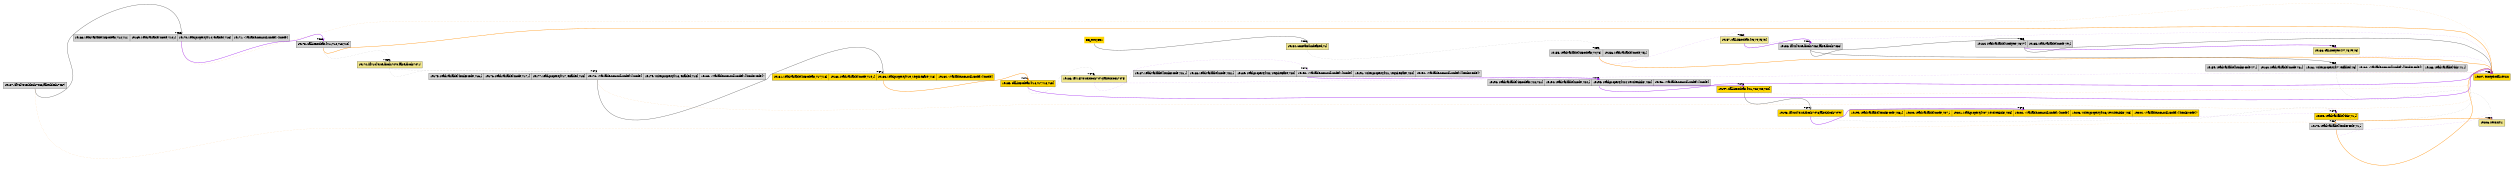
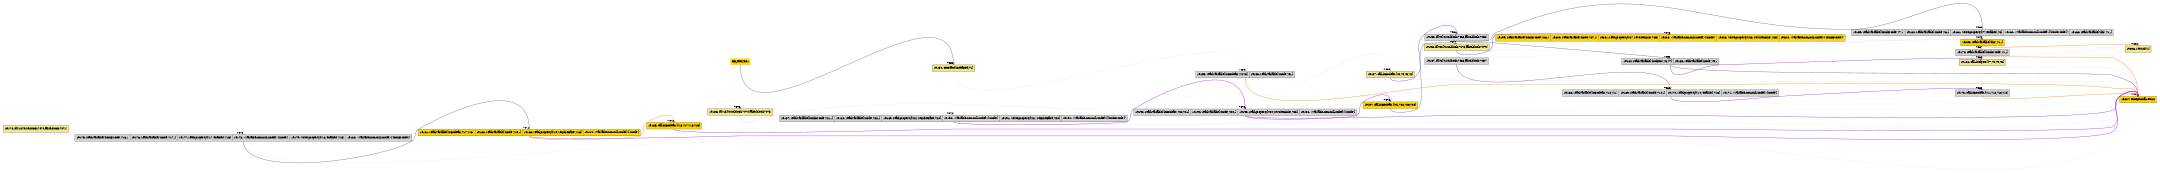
edge "19173: call-isBoolean [v11,v12,v13,v10]" -> "19174: if[v10](true-block:7470,false-block:7471)": removed
node "19198: if[v20](true-block:7478,false-block:7479)": fillcolor gold -> khaki
edge "19181: read-variable['isBoolean',v17,v16]" -> "19207: exceptional-return": added
